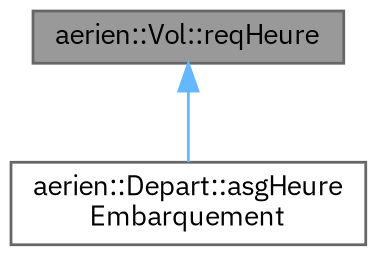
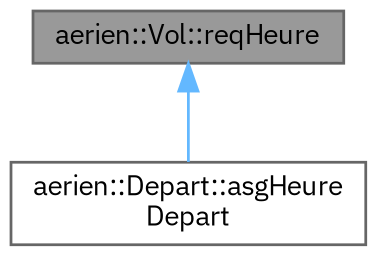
node "aerien::Depart::asgHeure Embarquement": label "aerien::Depart::asgHeure Embarquement" -> "aerien::Depart::asgHeure Depart"
